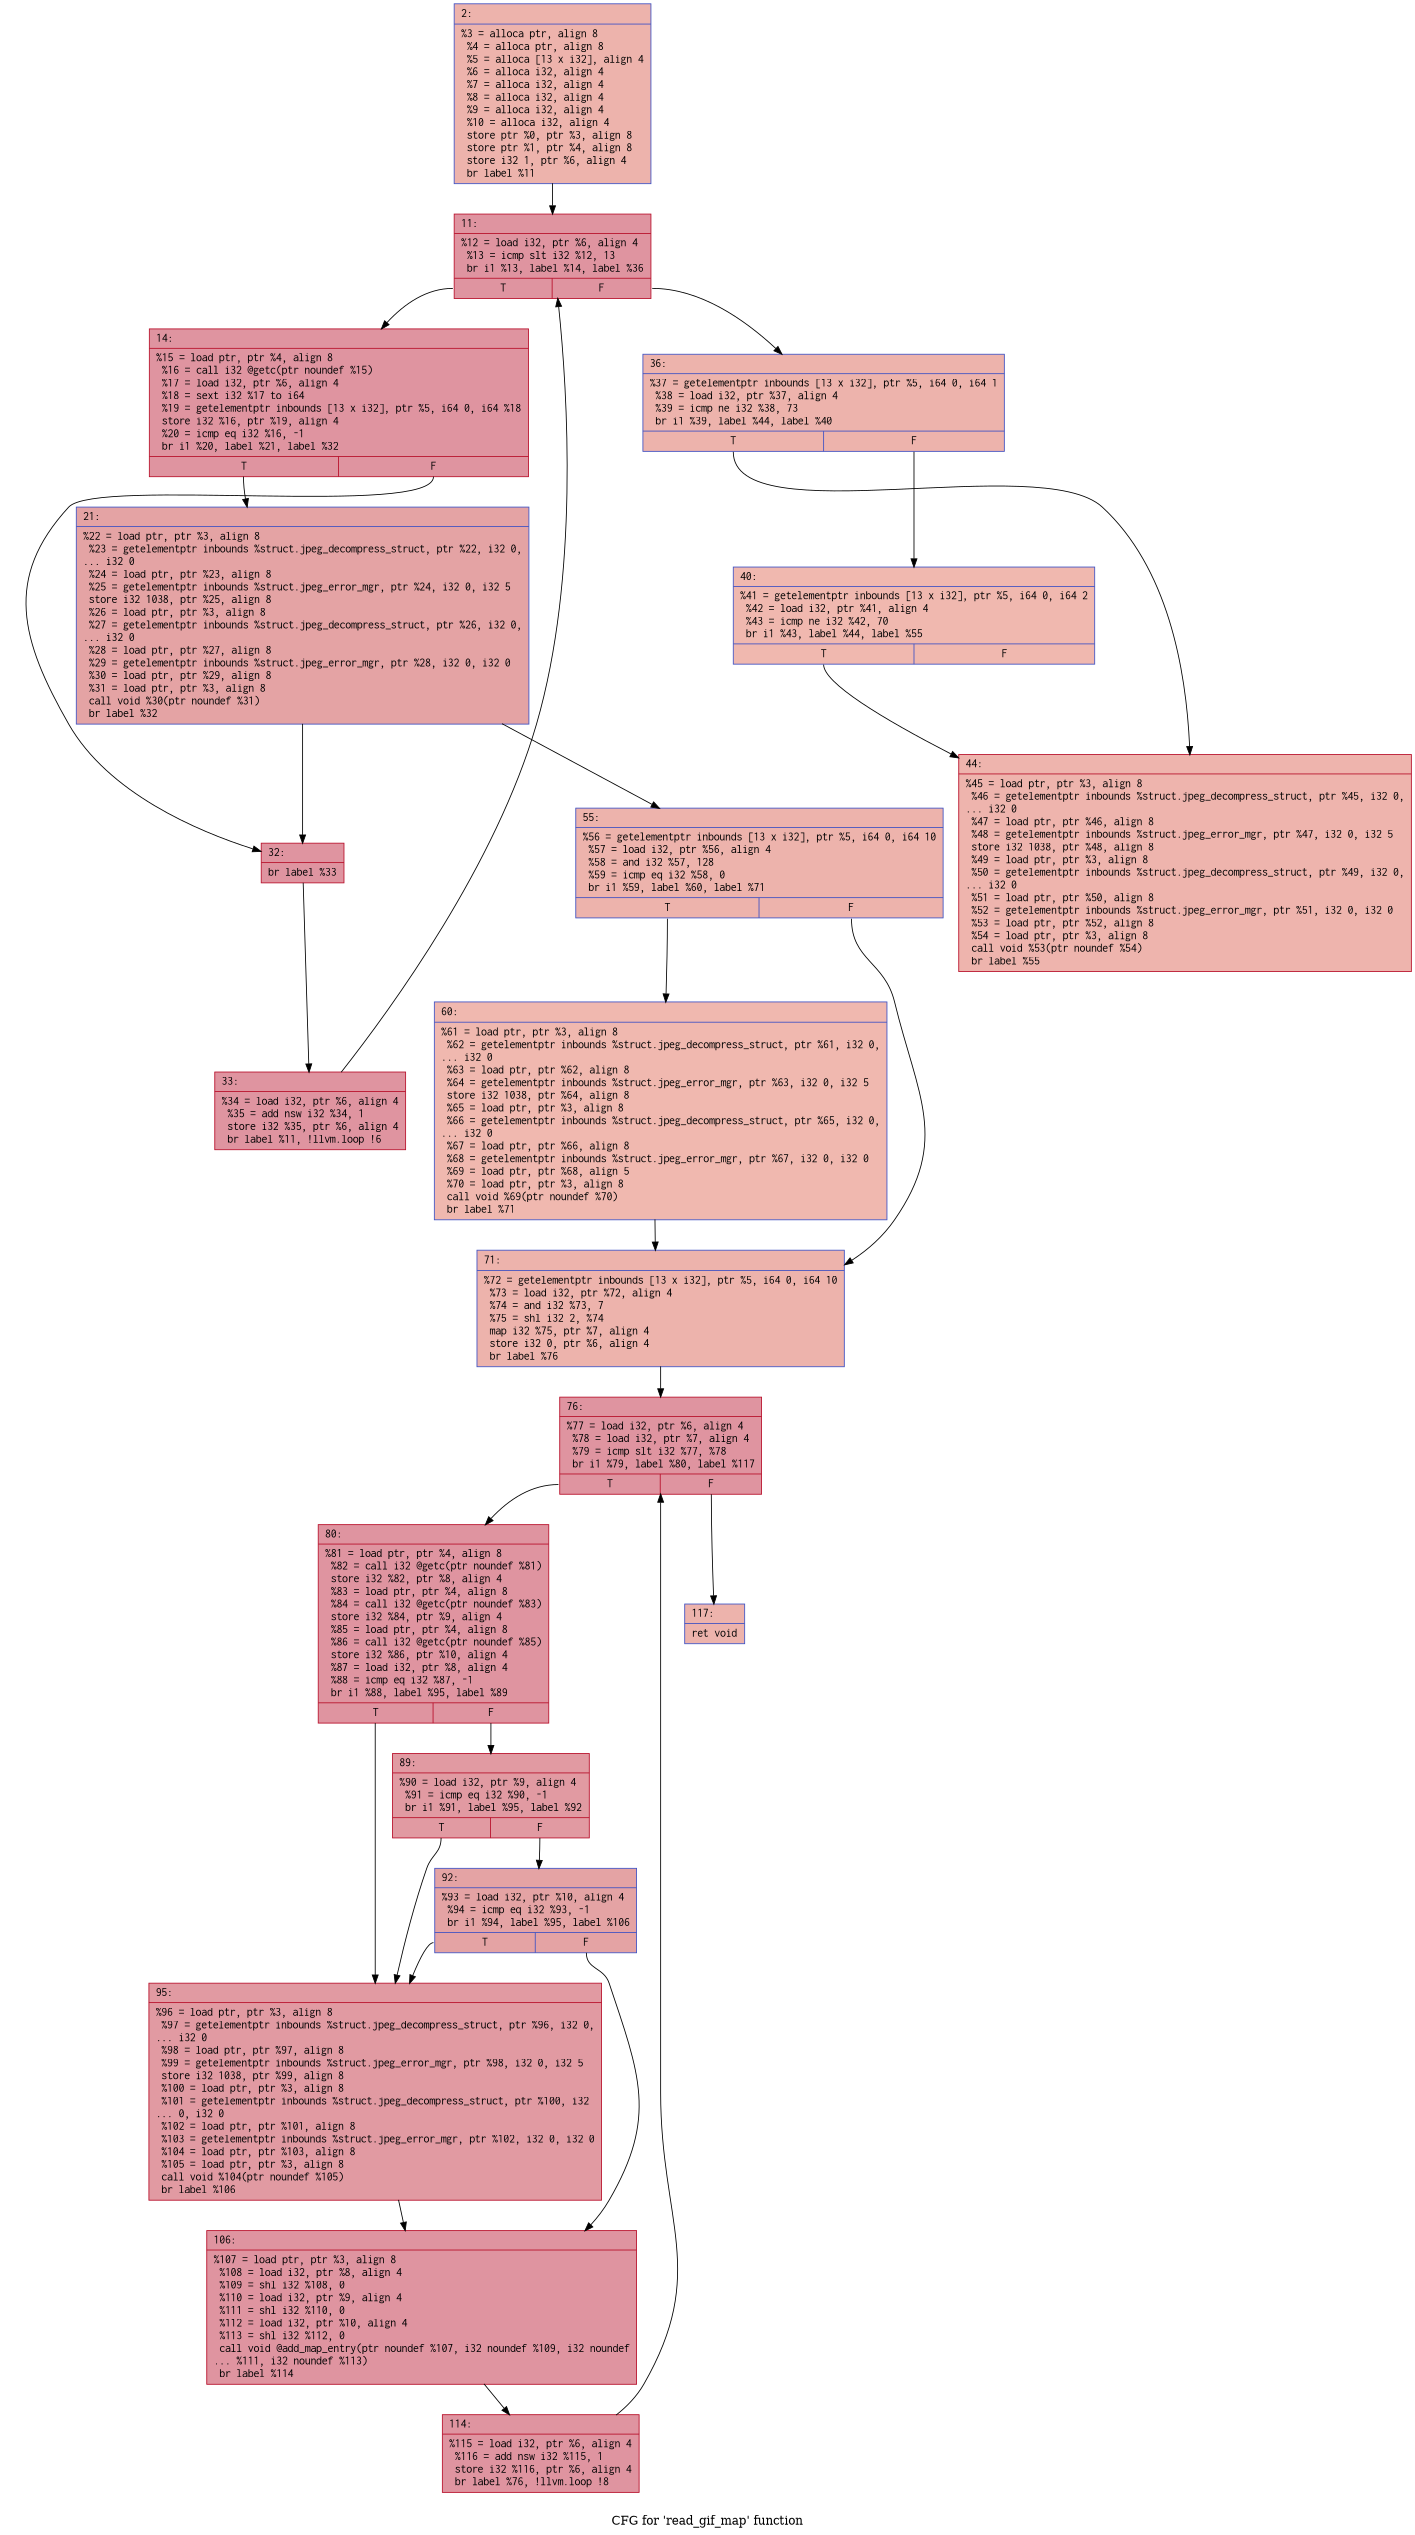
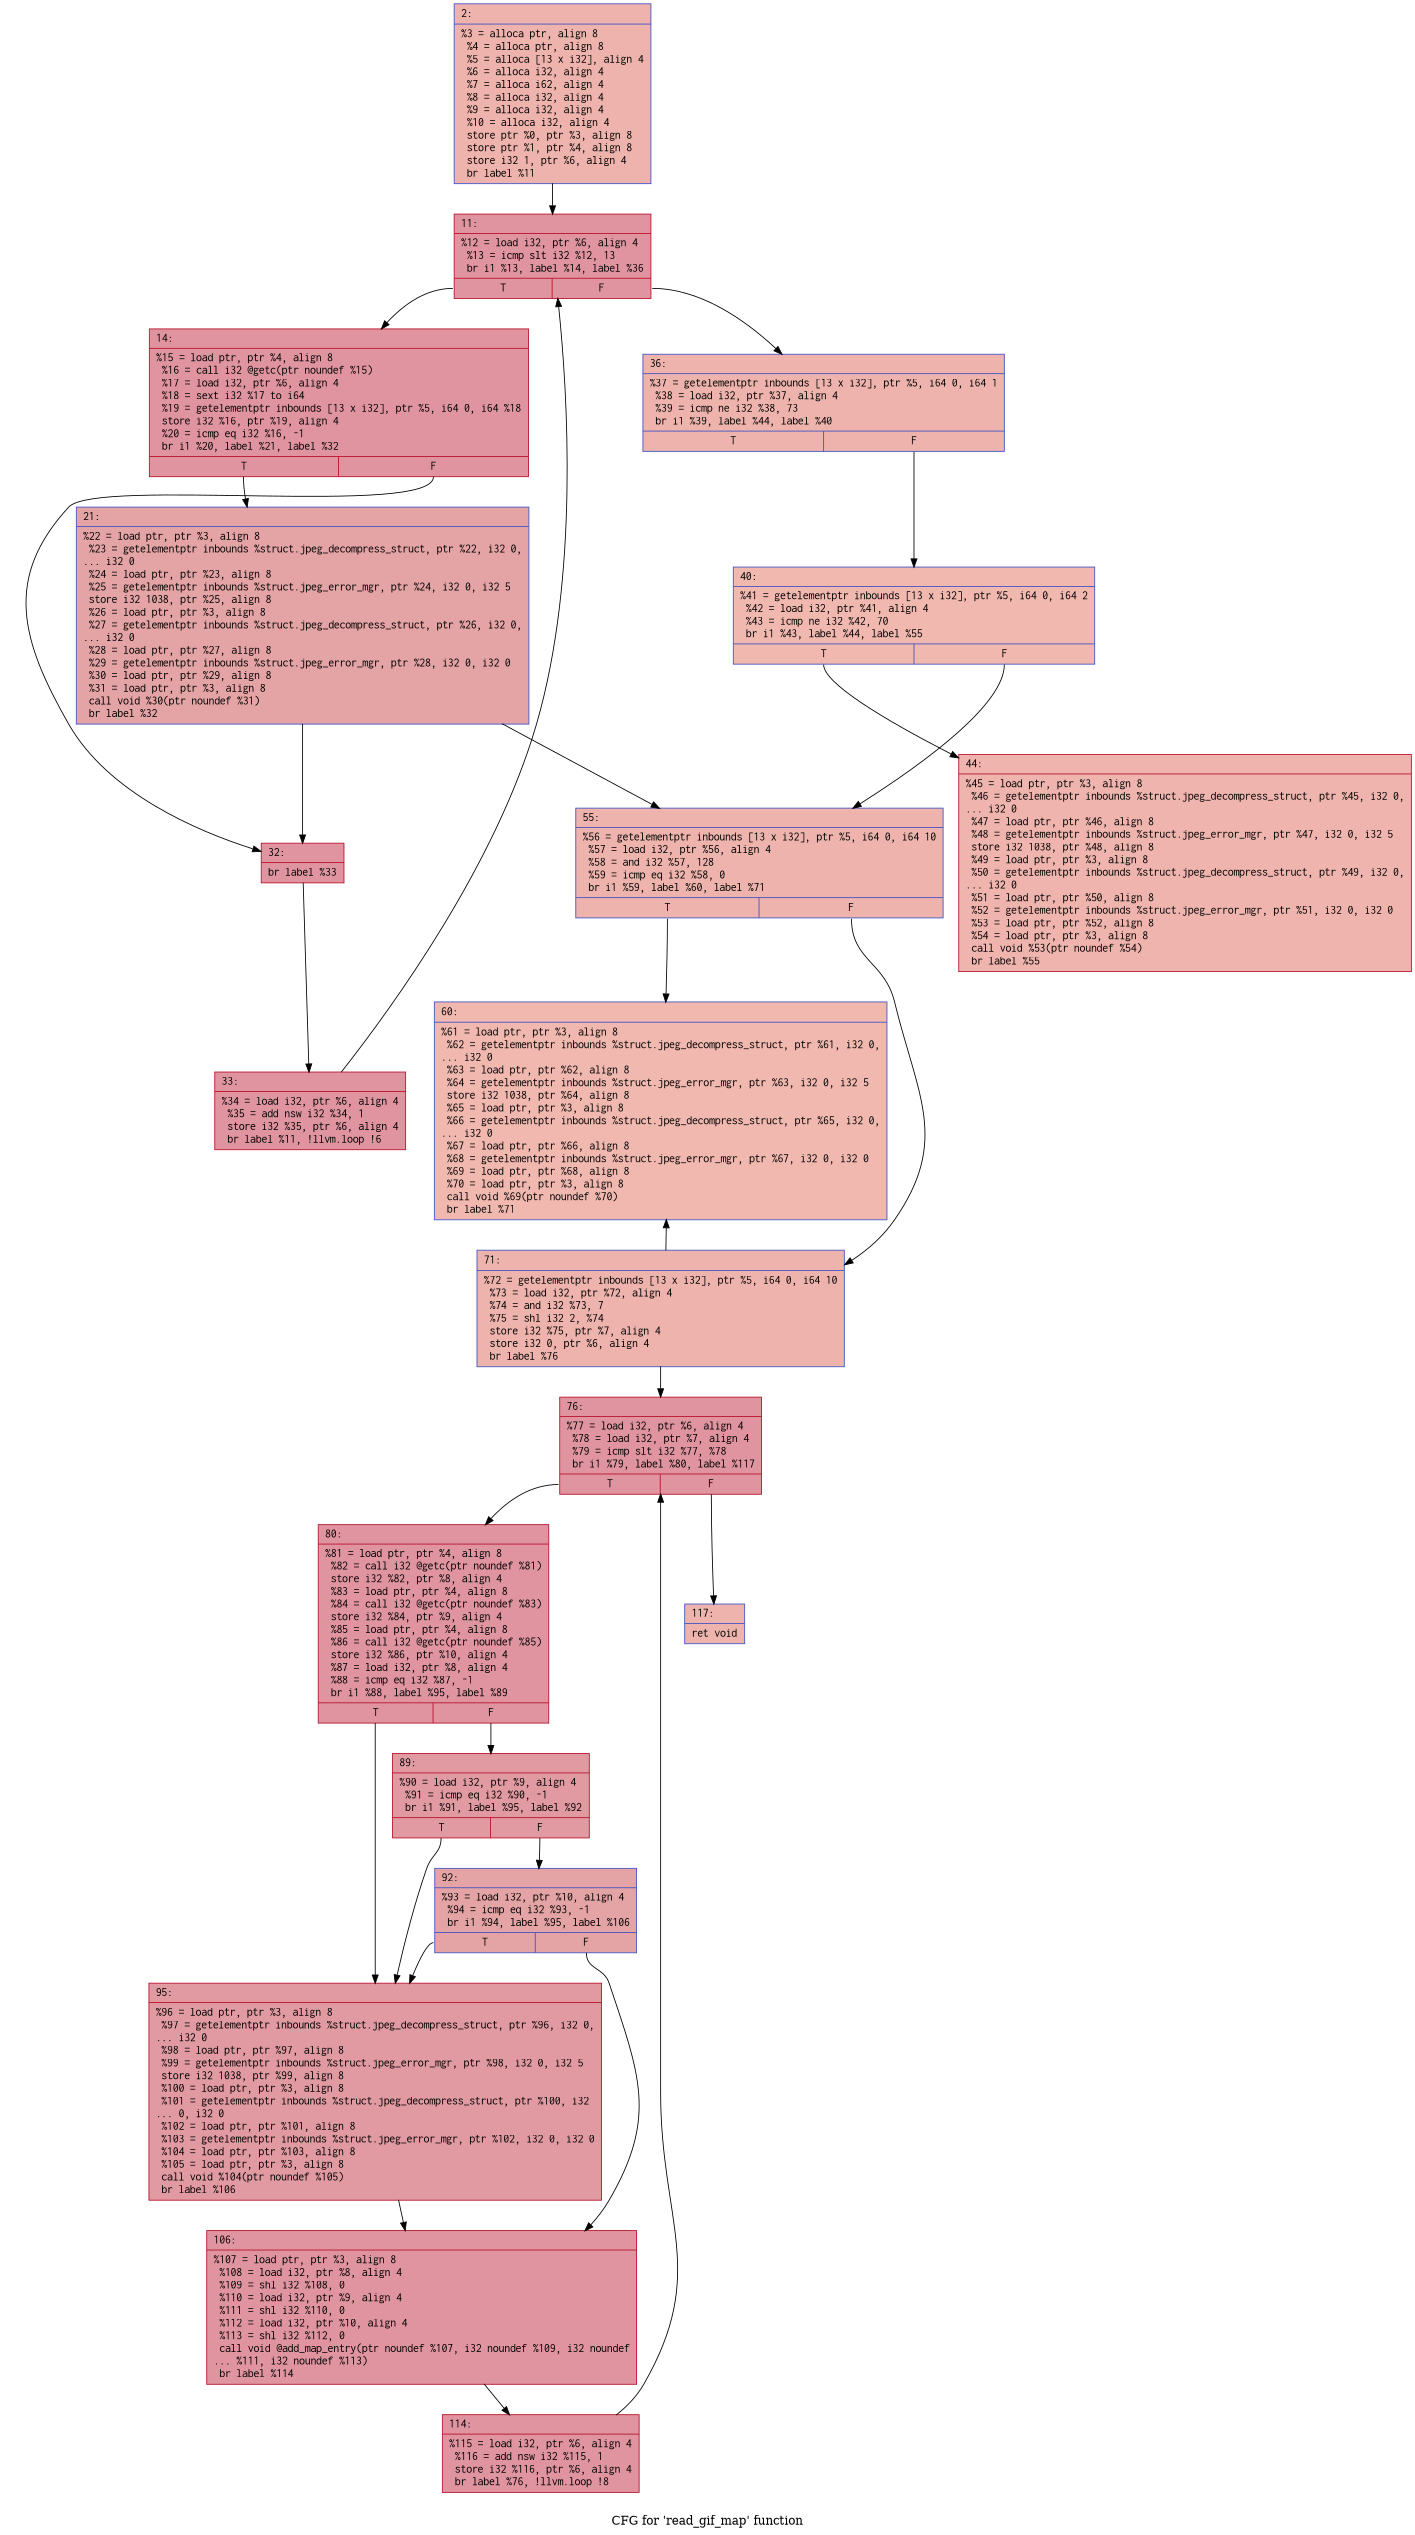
node "2:": text "%7 = alloca i32, align 4" -> "%7 = alloca i62, align 4"
edge "36:" -> "44:": removed
edge "40:" -> "55:": added
node "60:": text "%69 = load ptr, ptr %68, align 5" -> "%69 = load ptr, ptr %68, align 8"
edge "60:" -> "71:": reversed
node "71:": text "map i32 %75, ptr %7, align 4" -> "store i32 %75, ptr %7, align 4"
